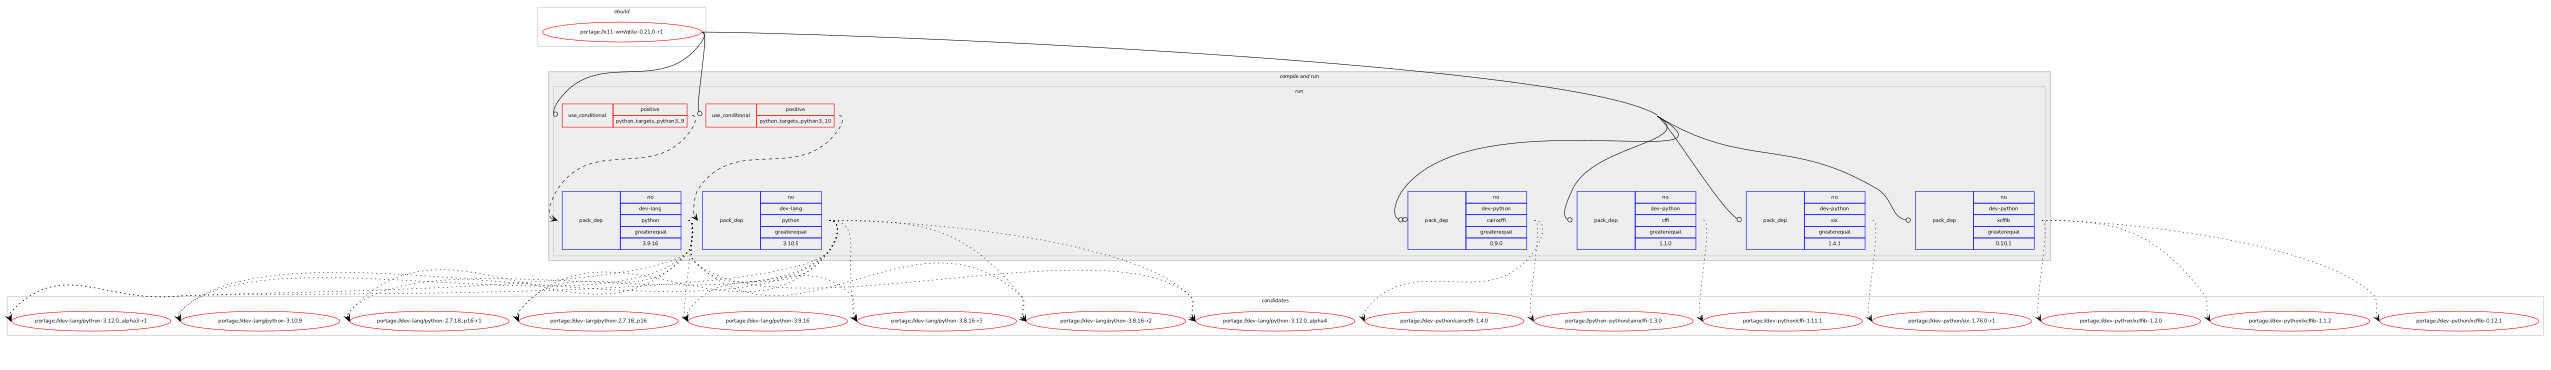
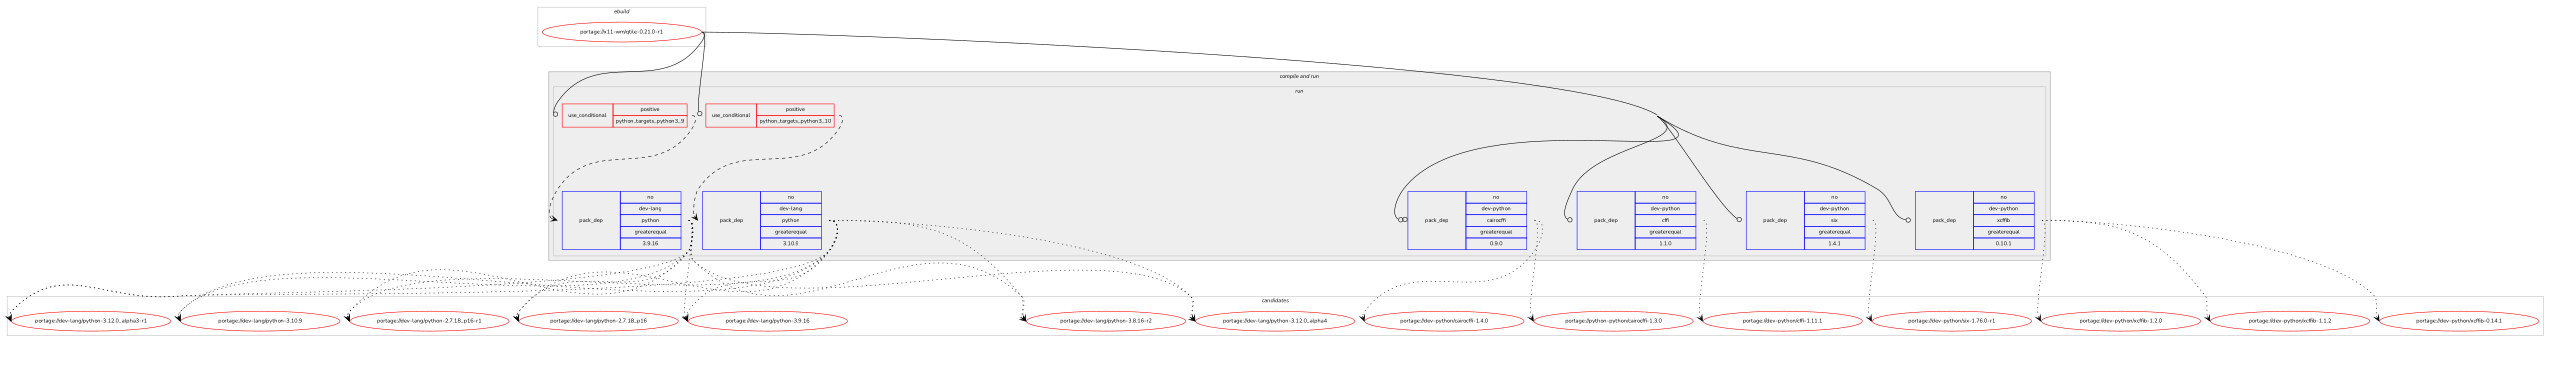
node "portage://dev-lang/python-3.8.16-r3": removed
node "portage://dev-python/xcffib-0.12.1": label "portage://dev-python/xcffib-0.12.1" -> "portage://dev-python/xcffib-0.14.1"
